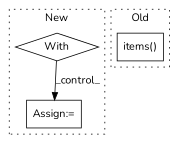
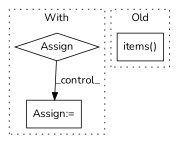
cluster "New": label "New" -> "With"
node "With": label "With" -> "Assign"
